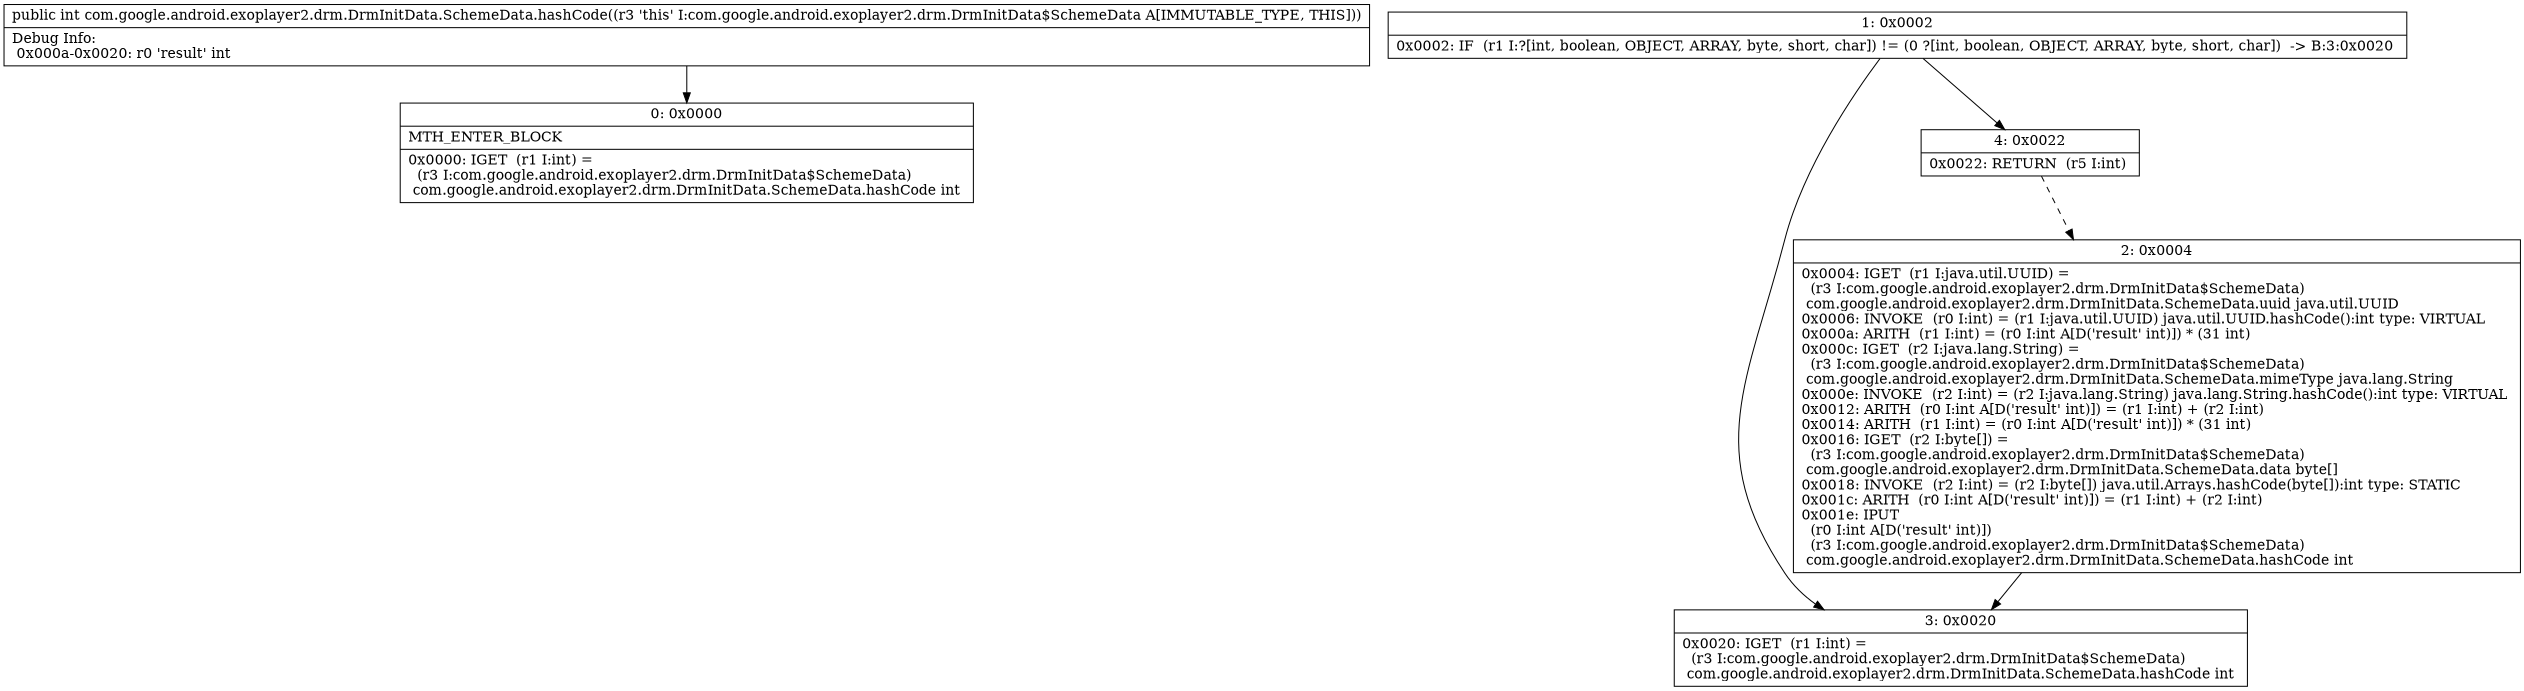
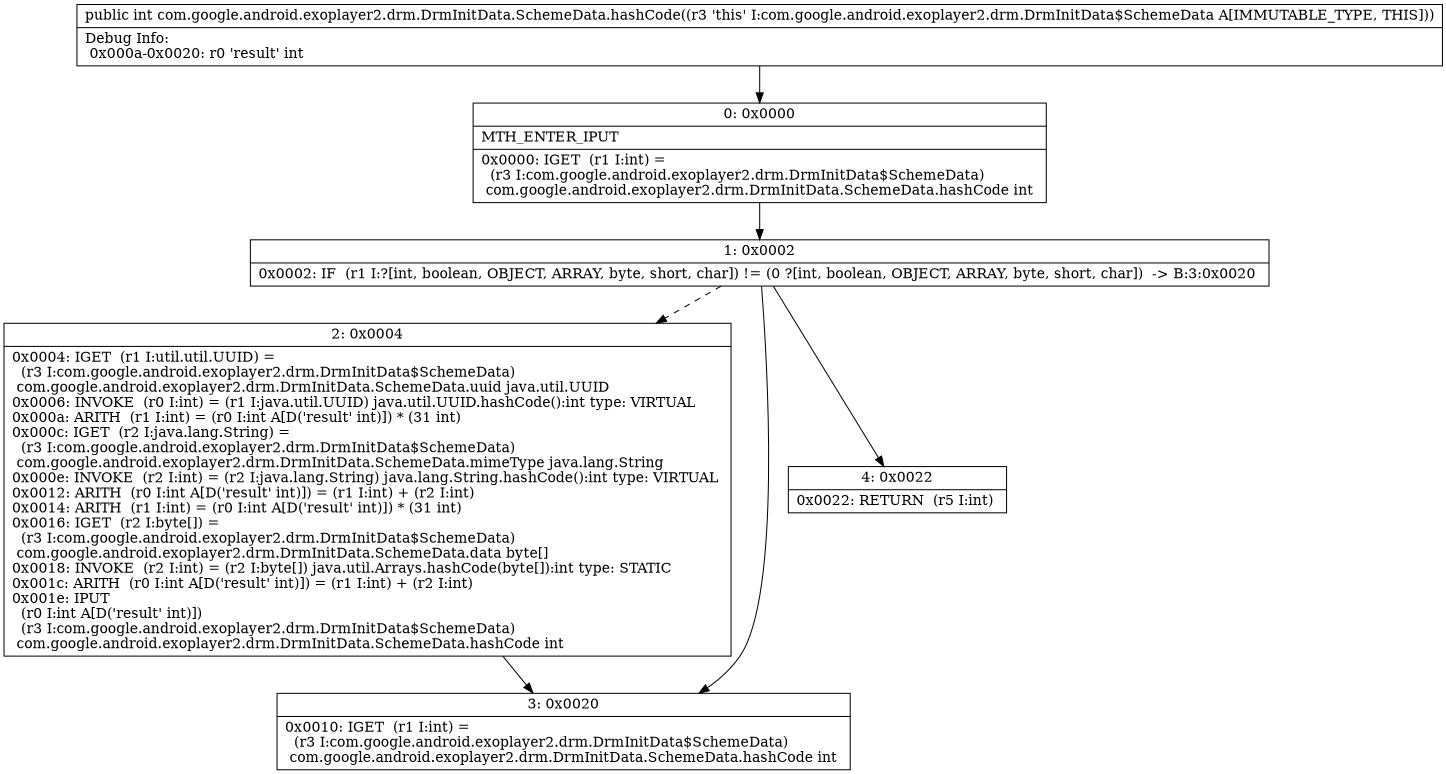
node "0: 0x0000": text "MTH_ENTER_BLOCK" -> "MTH_ENTER_IPUT"
edge "4: 0x0022" -> "2: 0x0004": now "1: 0x0002" -> "2: 0x0004"
edge "0: 0x0000" -> "1: 0x0002": added
node "2: 0x0004": text "0x0004: IGET  (r1 I:java.util.UUID) =" -> "0x0004: IGET  (r1 I:util.util.UUID) ="
node "3: 0x0020": text "0x0020: IGET  (r1 I:int) =" -> "0x0010: IGET  (r1 I:int) ="
